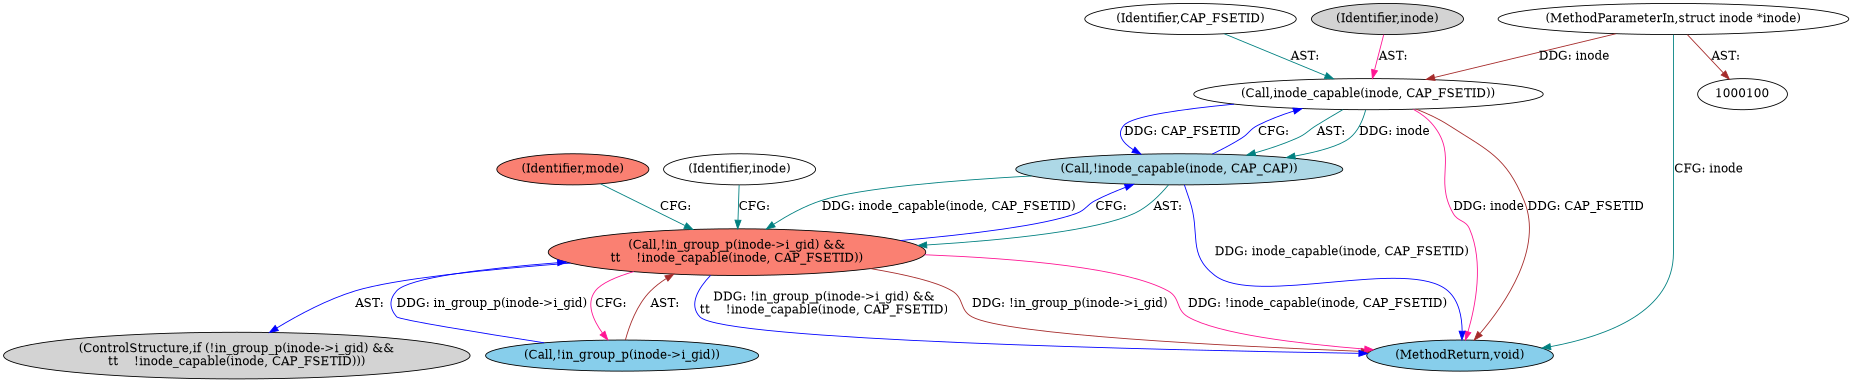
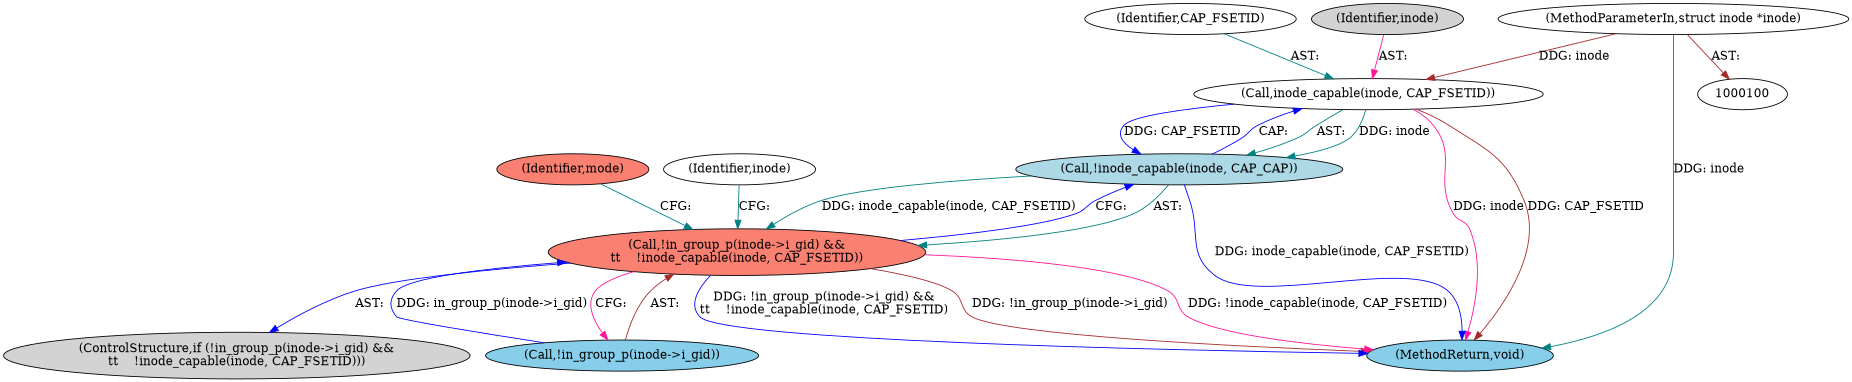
edge "(Call,!inode_capable(inode, CAP_CAP))" -> "(Call,inode_capable(inode, CAP_FSETID))": label "CFG: " -> "CAP: "
edge "(MethodParameterIn,struct inode *inode)" -> "(MethodReturn,void)": label "CFG: inode" -> "DDG: inode"
